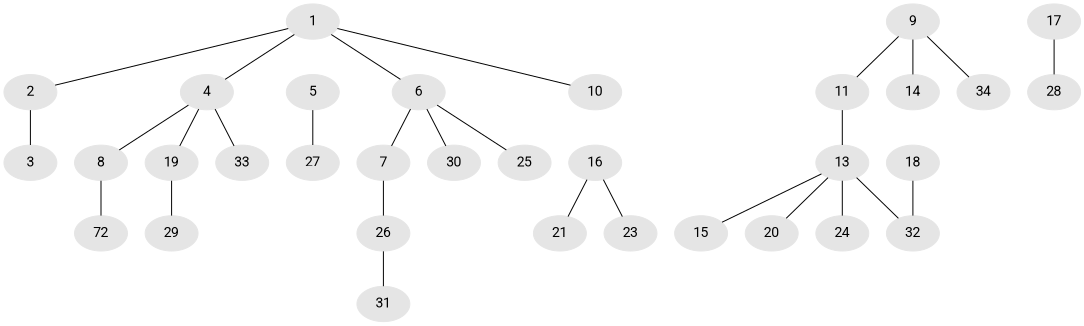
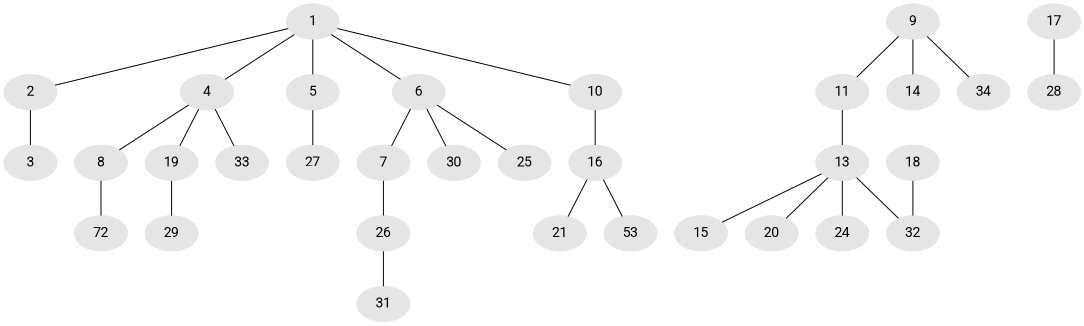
edge "1" -- "5": added
edge "10" -- "16": added
node "23": label "23" -> "53"
